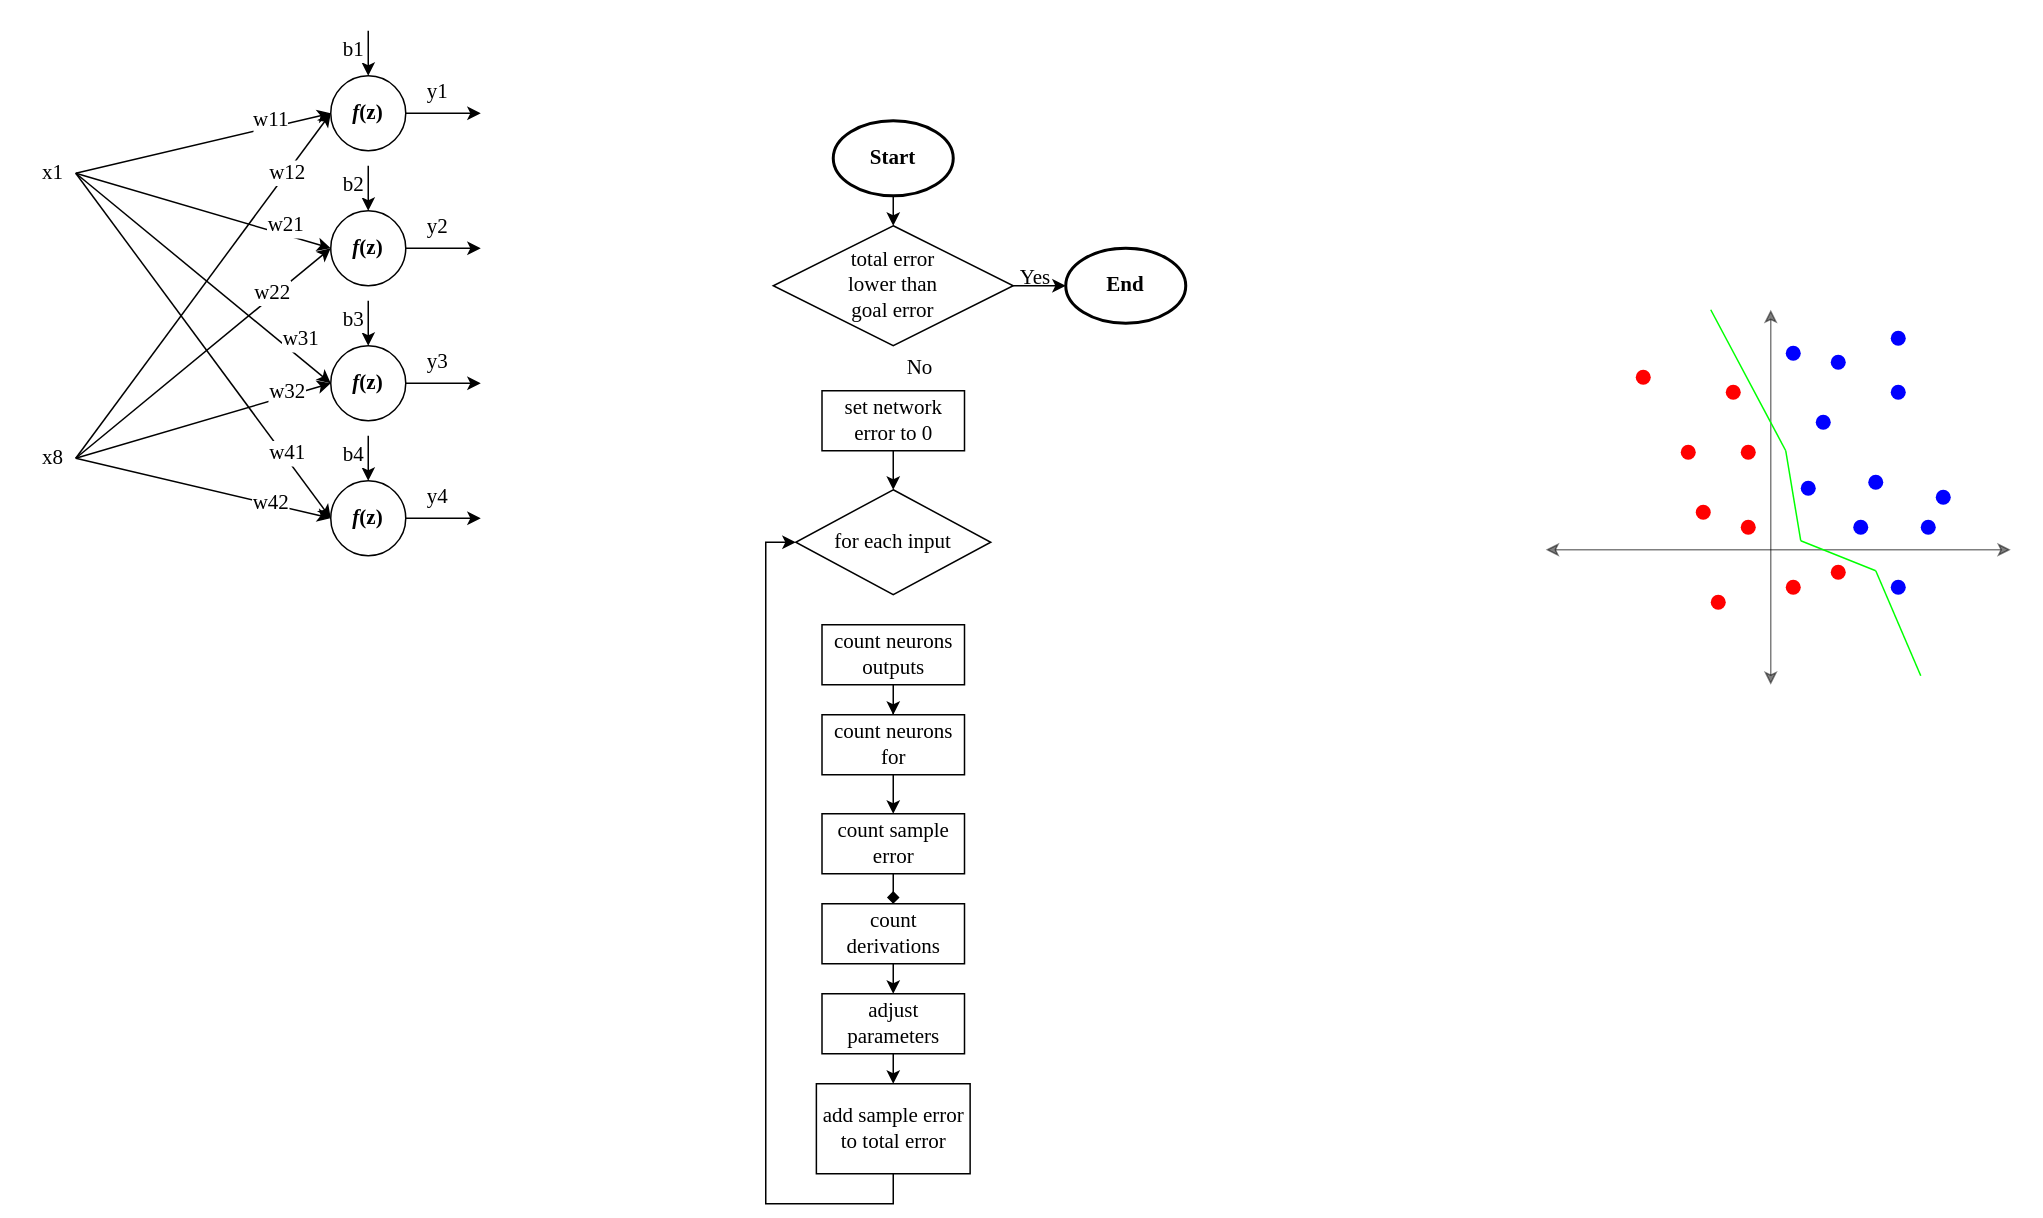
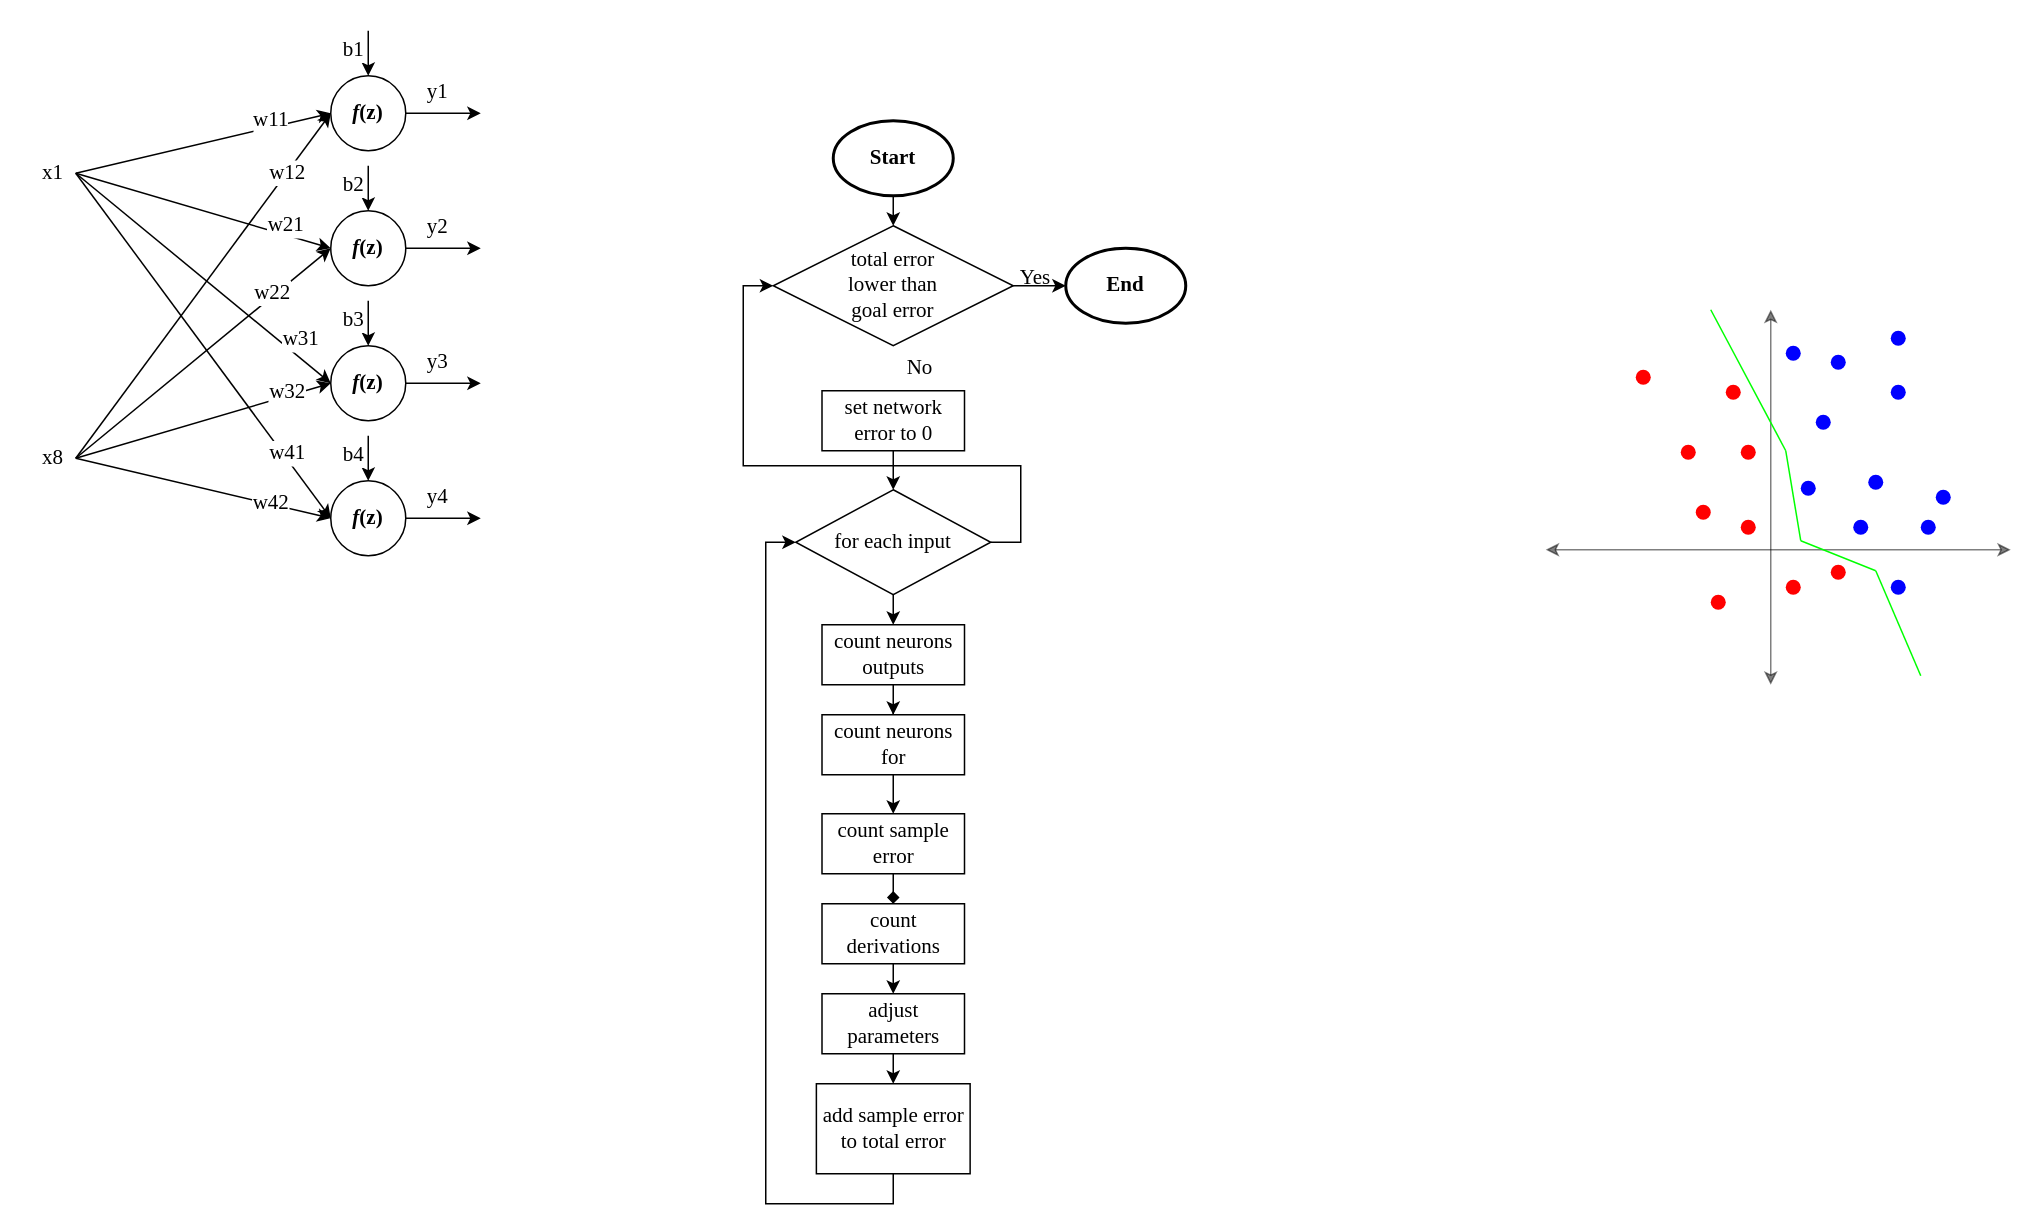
edge "for each input" -> "total error lower than goal error": added
edge "for each input" -> "count neurons outputs": added
